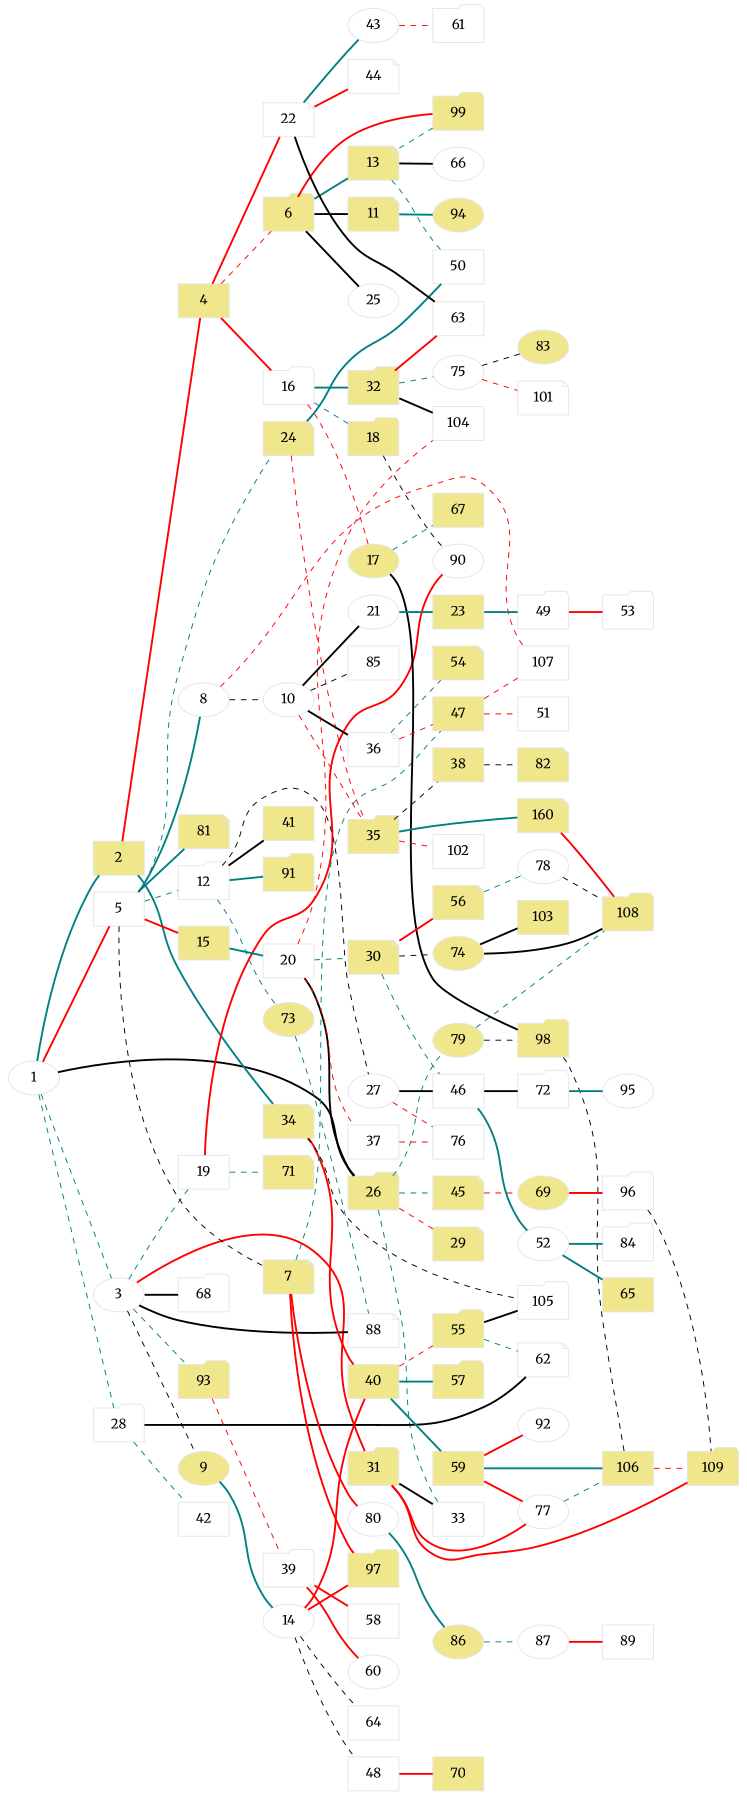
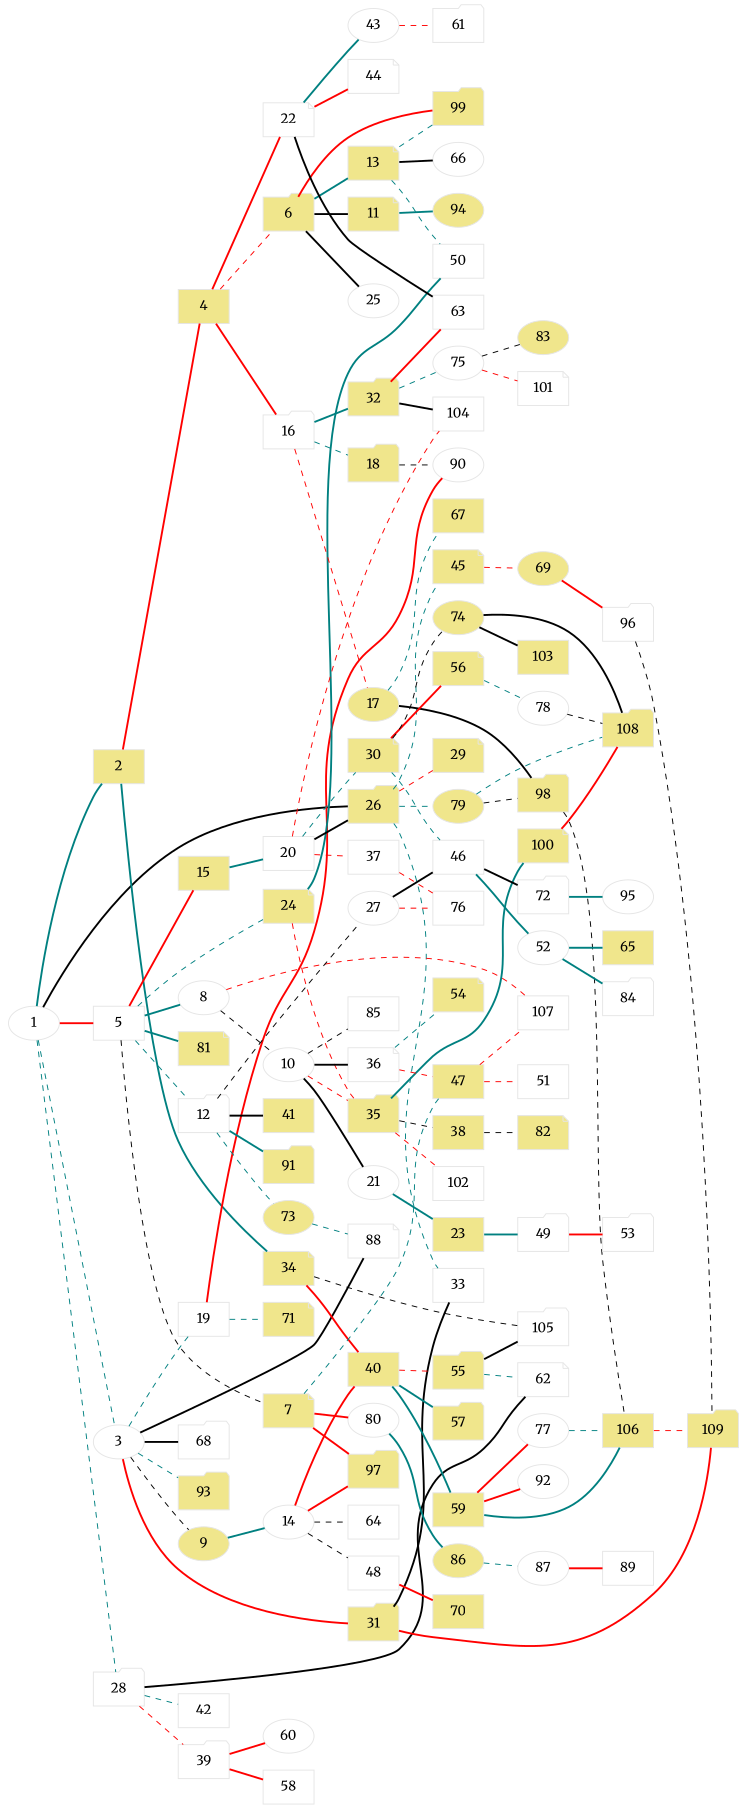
node "160": label "160" -> "100"
edge "93" -- "39": now "28" -- "39"
edge "31" -- "77": removed
